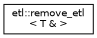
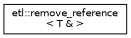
node "etl::remove_etl < T & >": label "etl::remove_etl < T & >" -> "etl::remove_reference < T & >"
